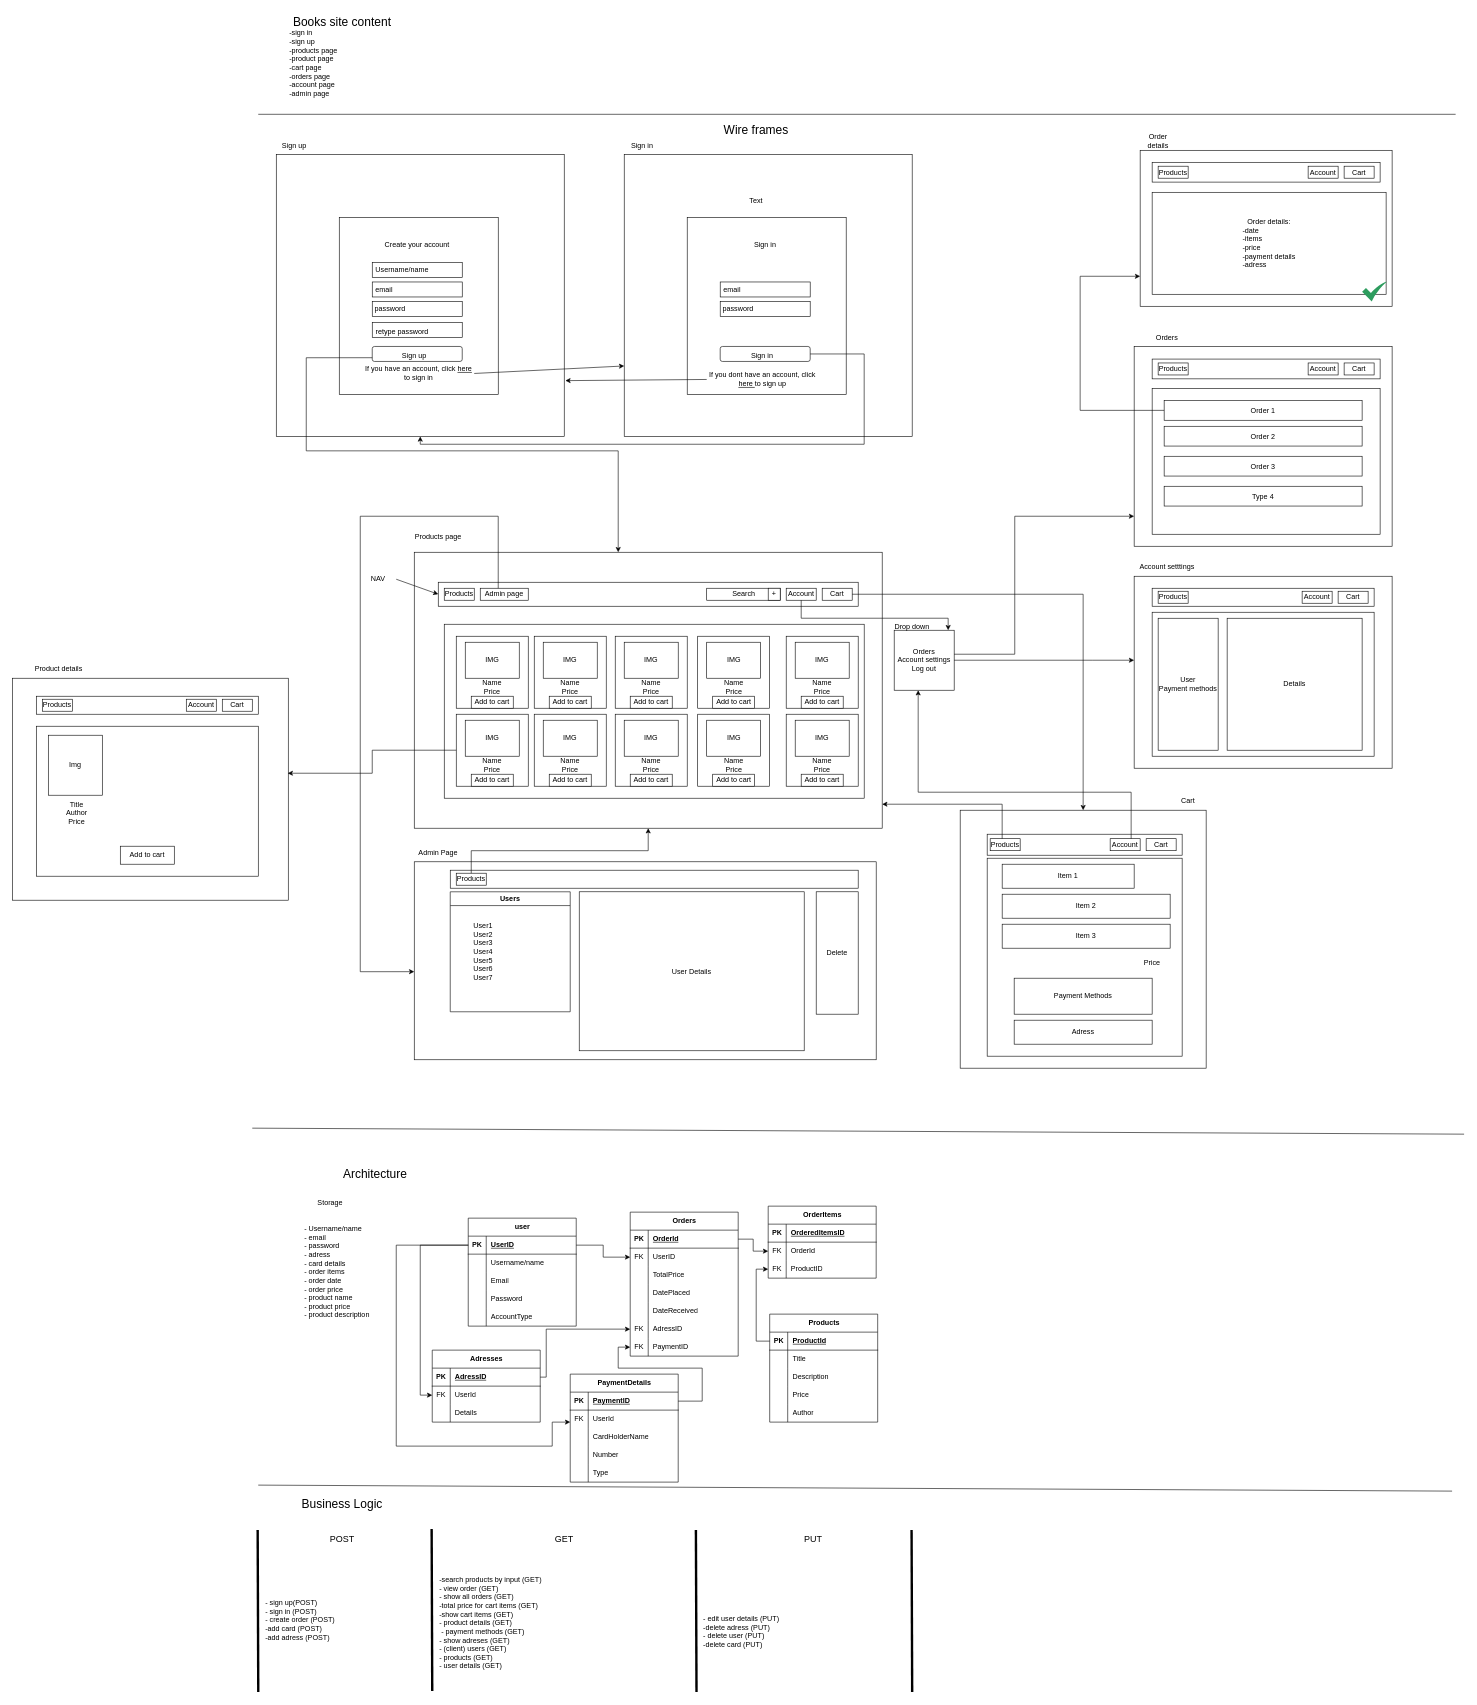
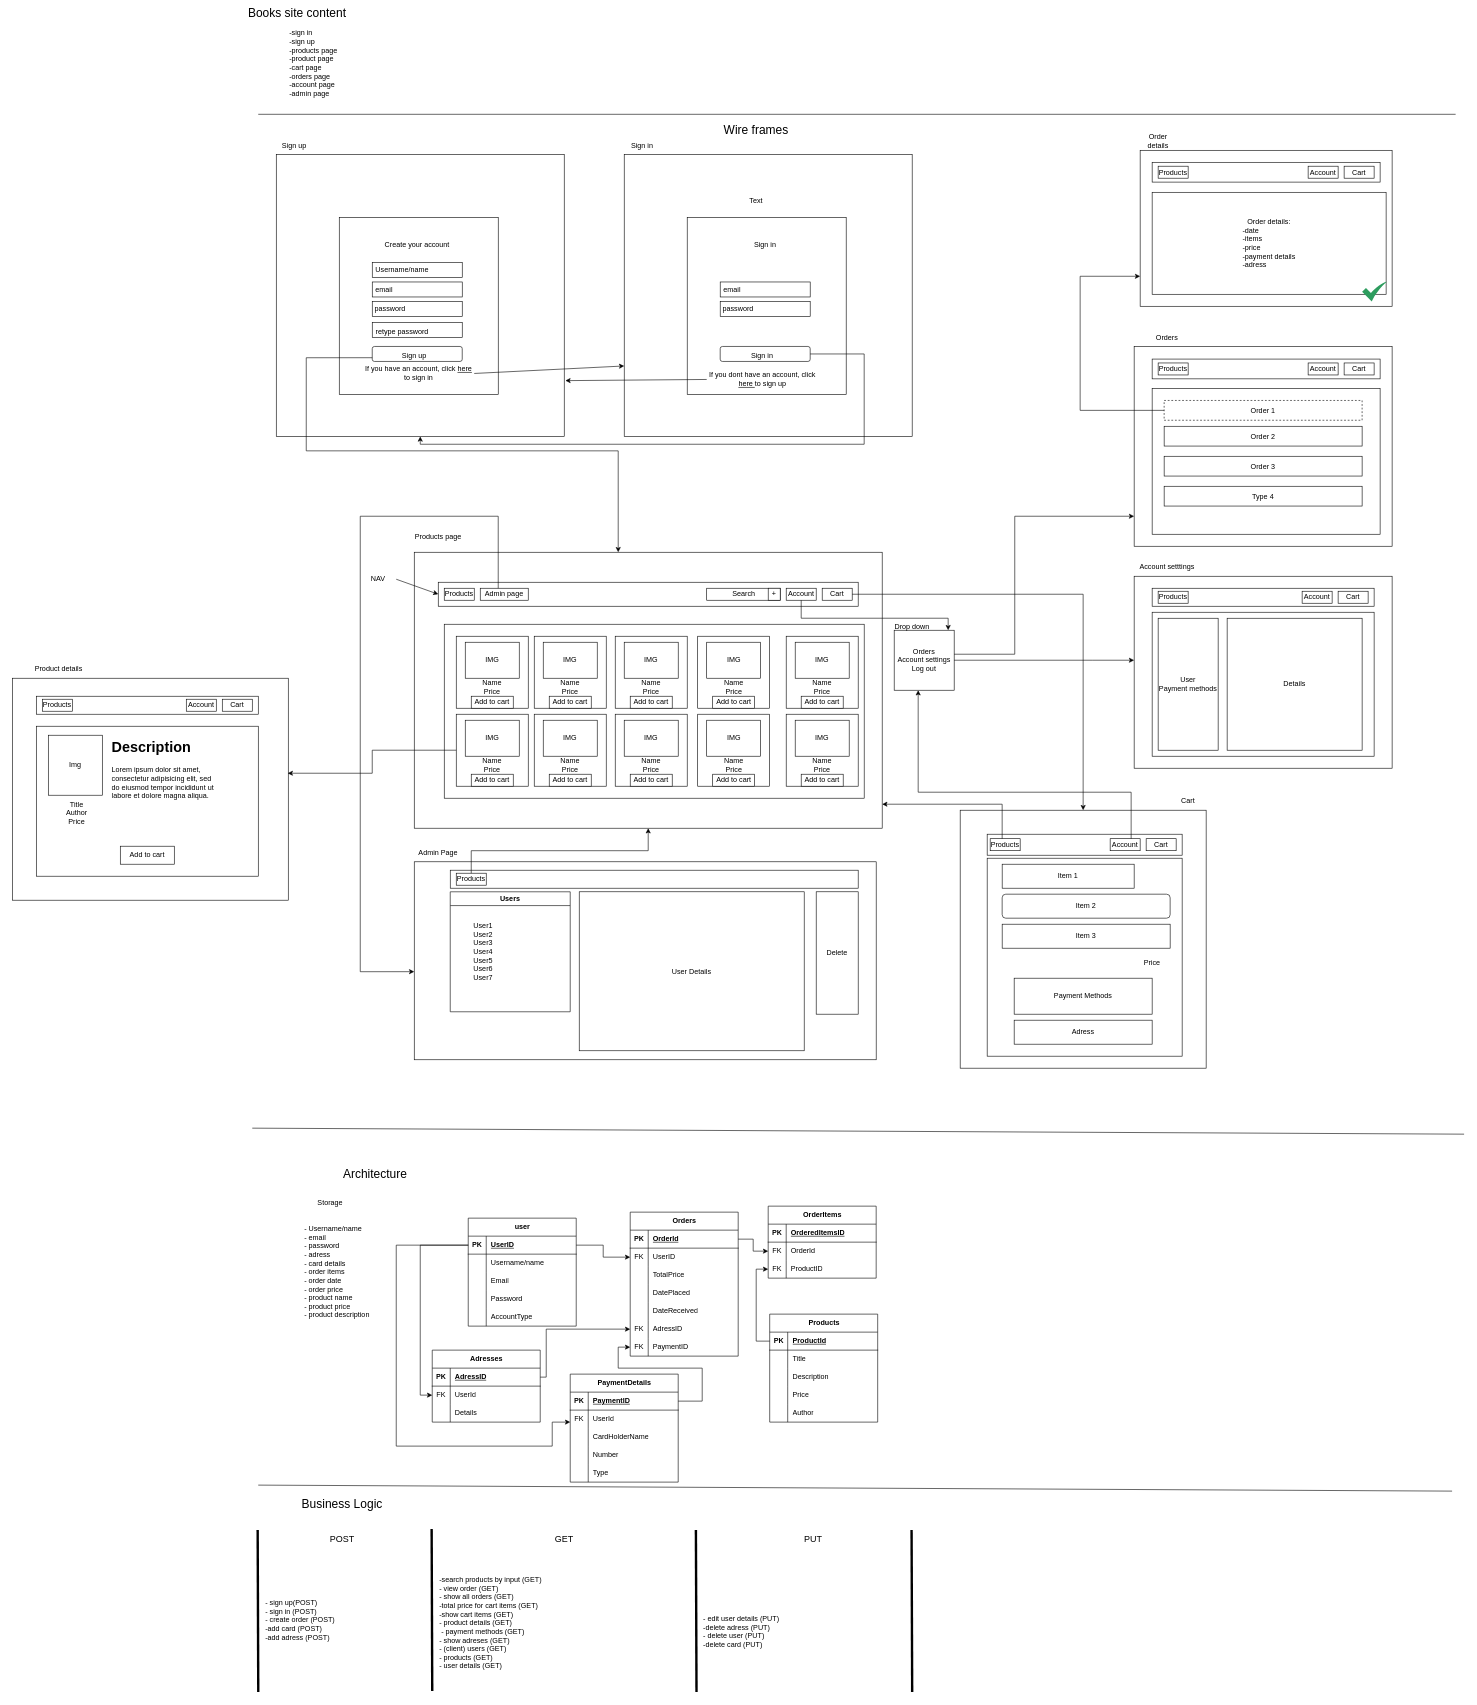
node "Books site content": moved (342, 21) -> (297, 12)
node "Order 1": style solid -> dashed
node "DescriptionLorem ipsum dolor sit amet, consectetur adipisicing elit, sed do eiusmod tempor incididunt ut labore et dolore magna aliqua.": added
node "Item 2": shape rectangle -> rounded rectangle
